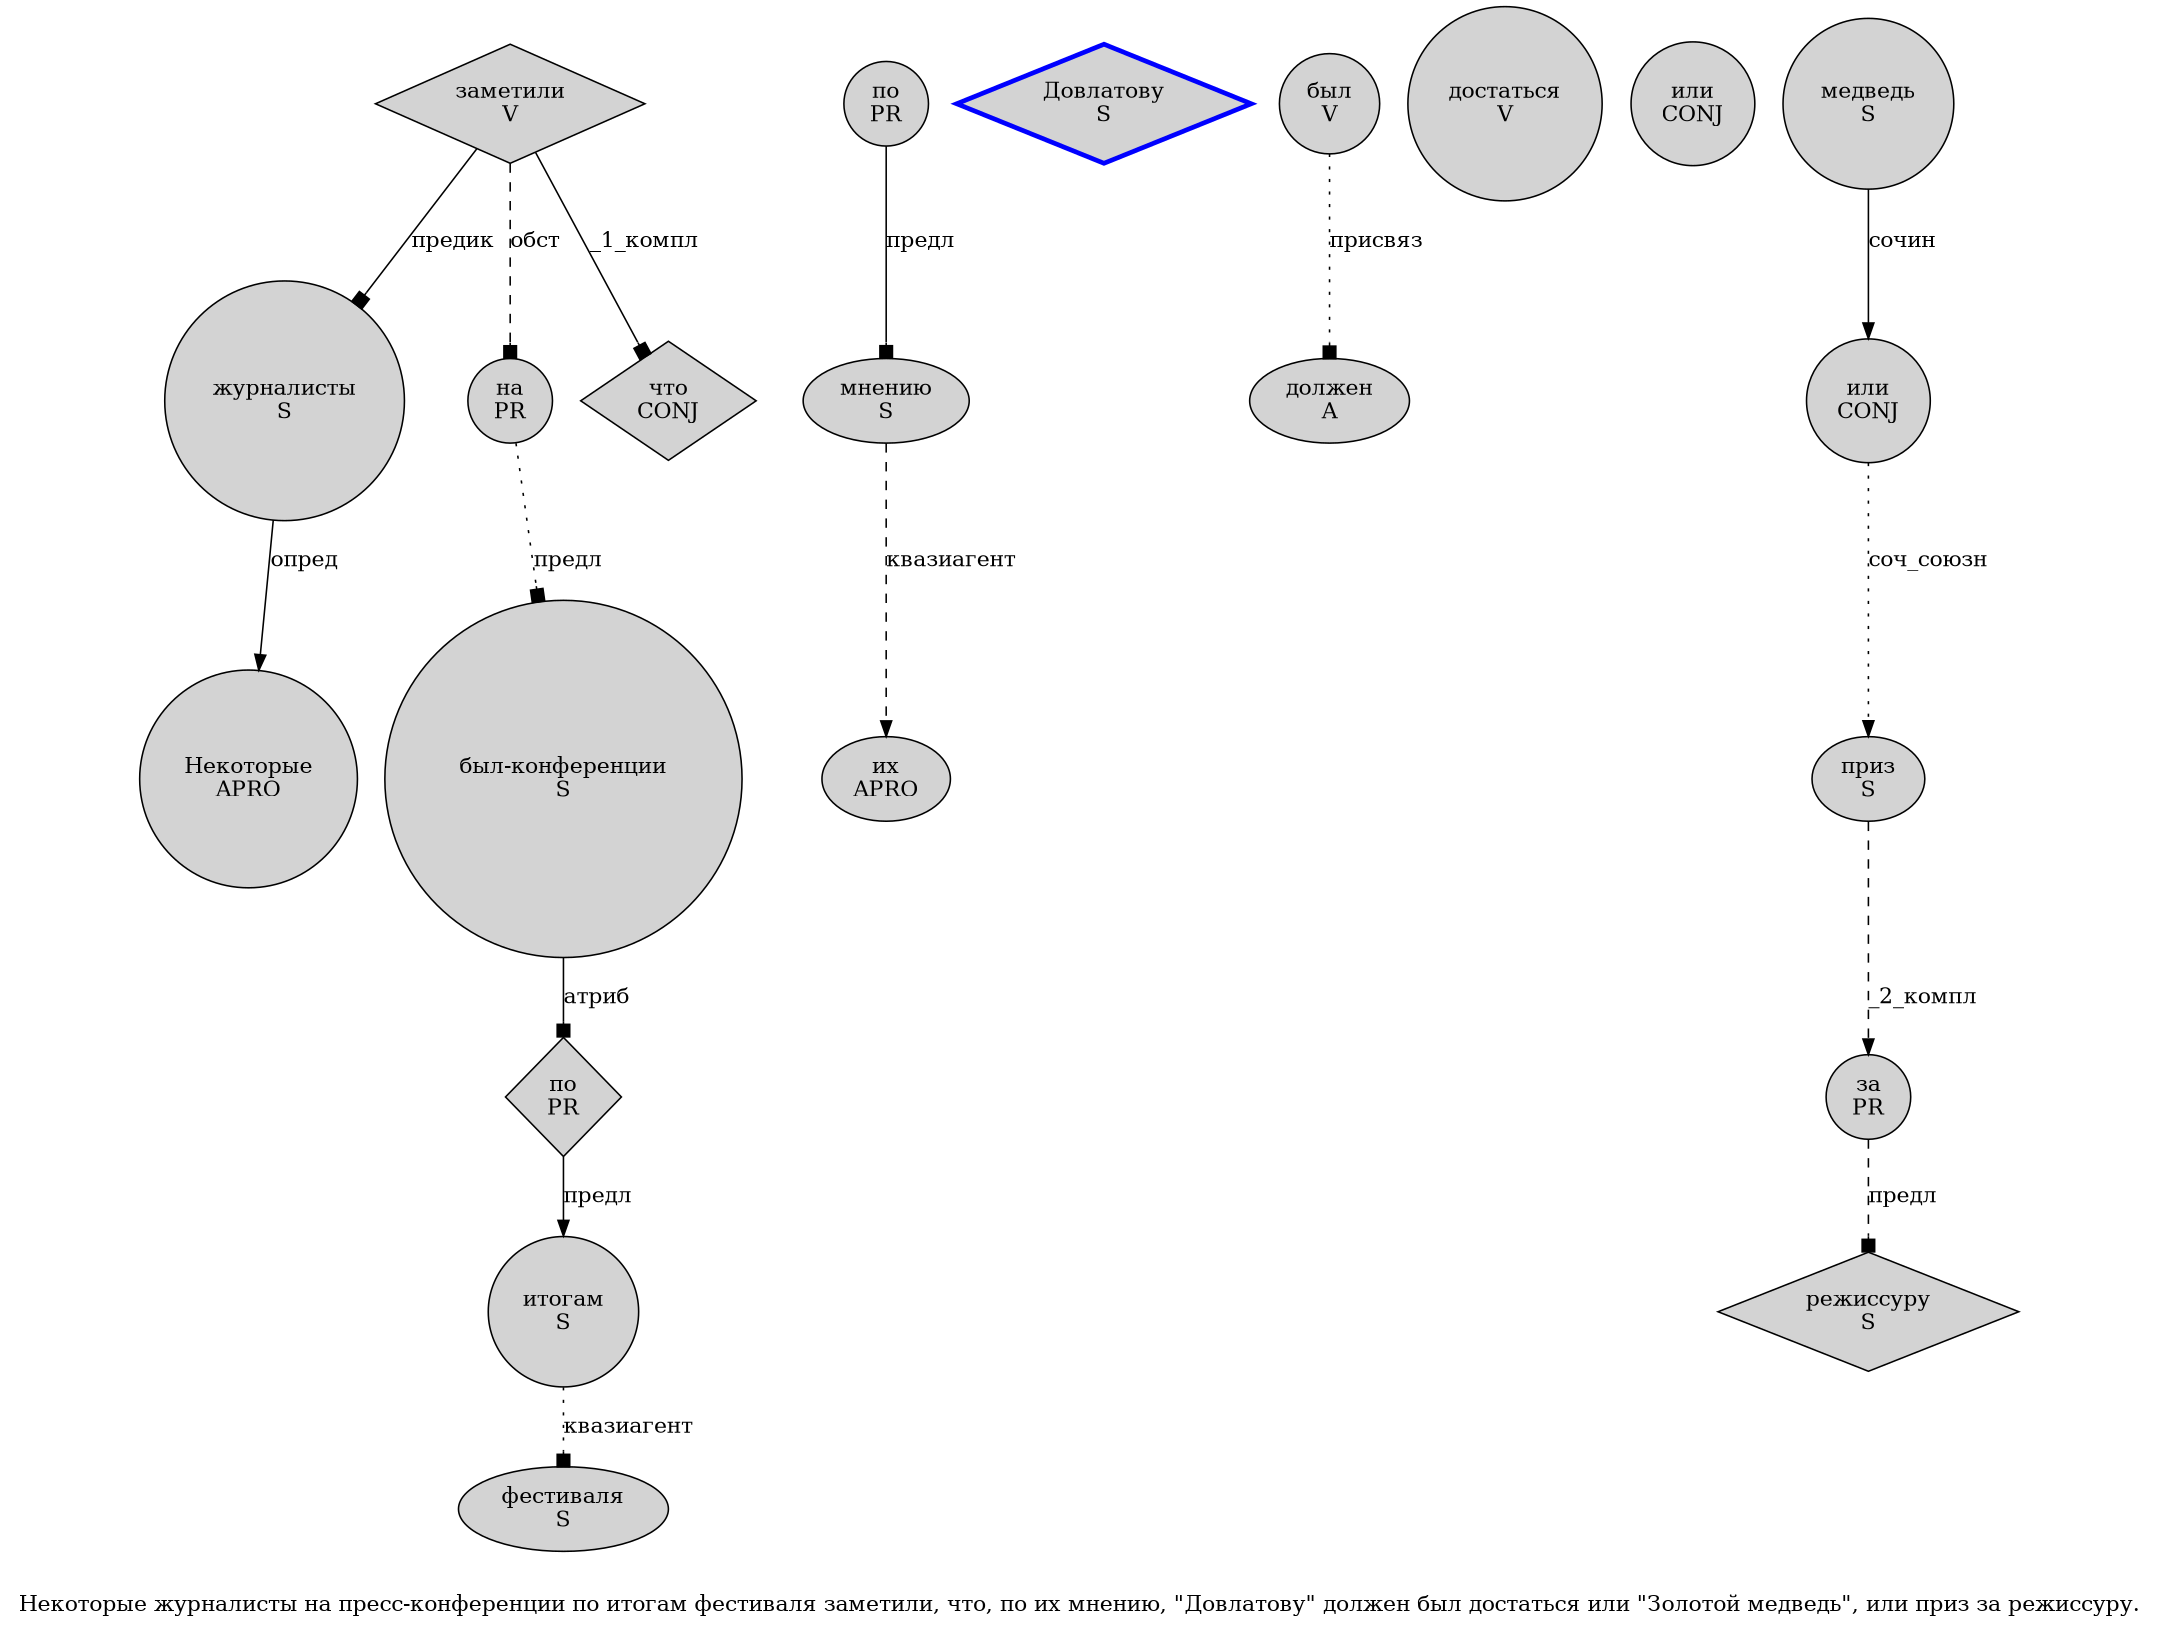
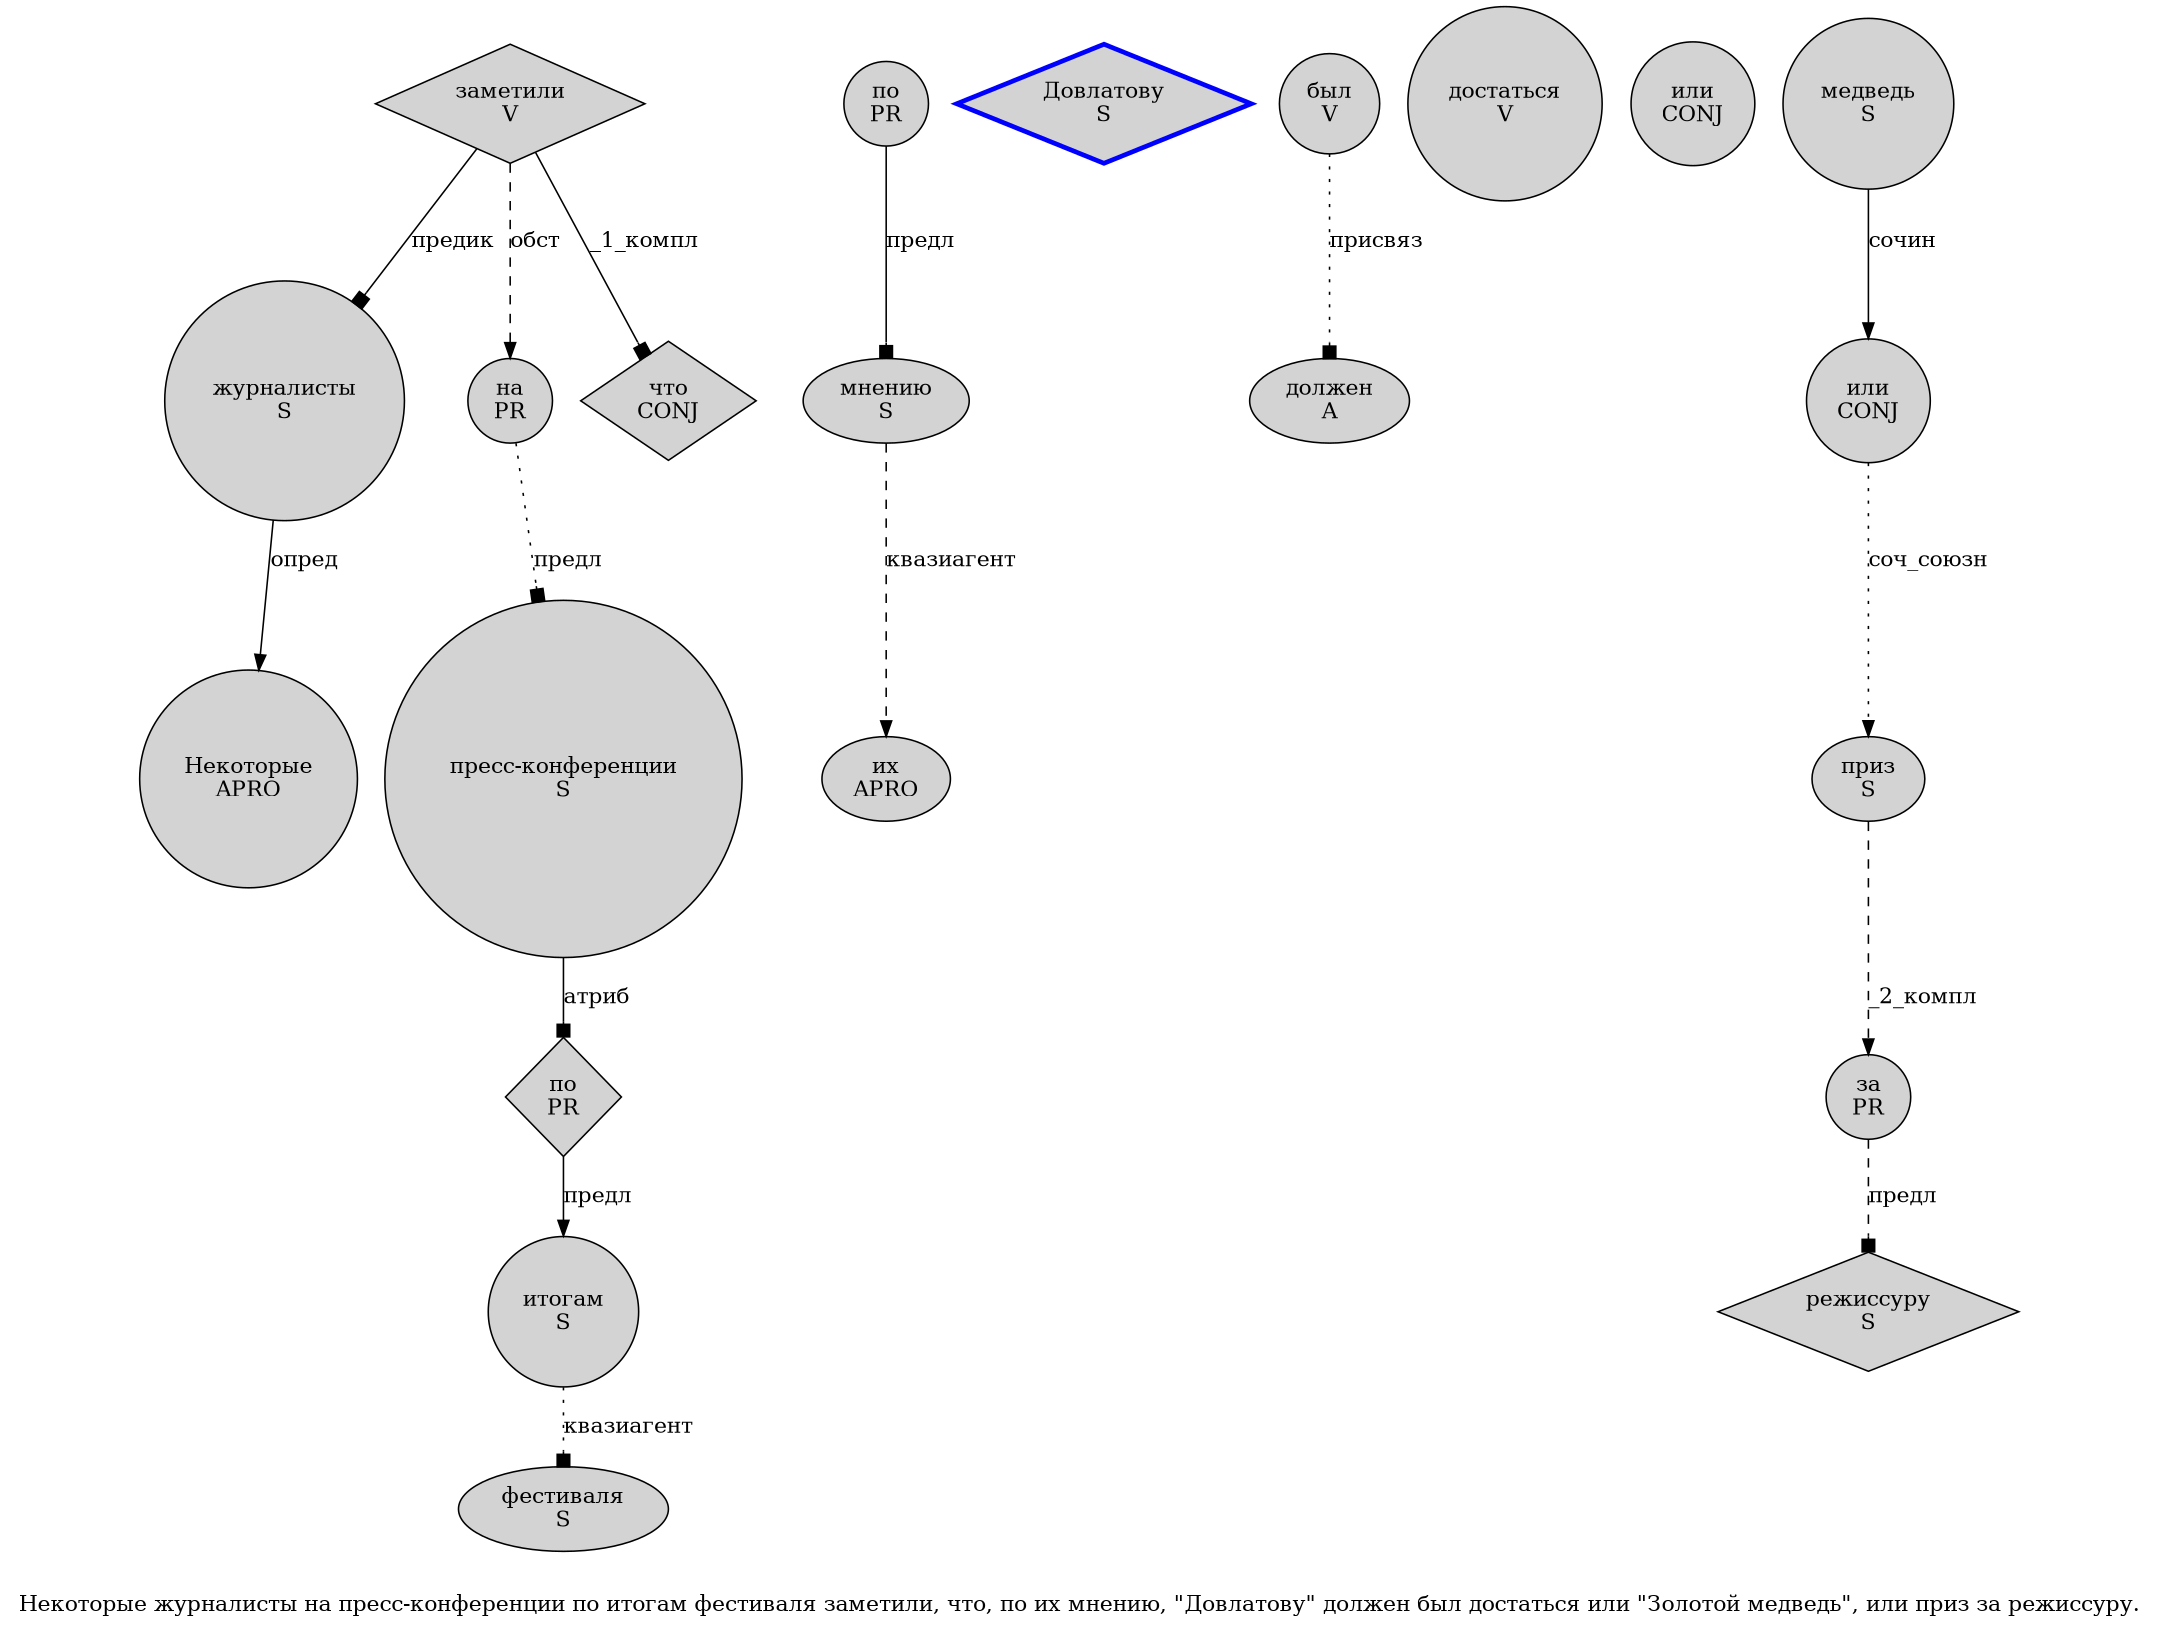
edge "заметили V" -> "на PR": arrowhead box -> normal
node "был-конференции S": label "был-конференции S" -> "пресс-конференции S"
